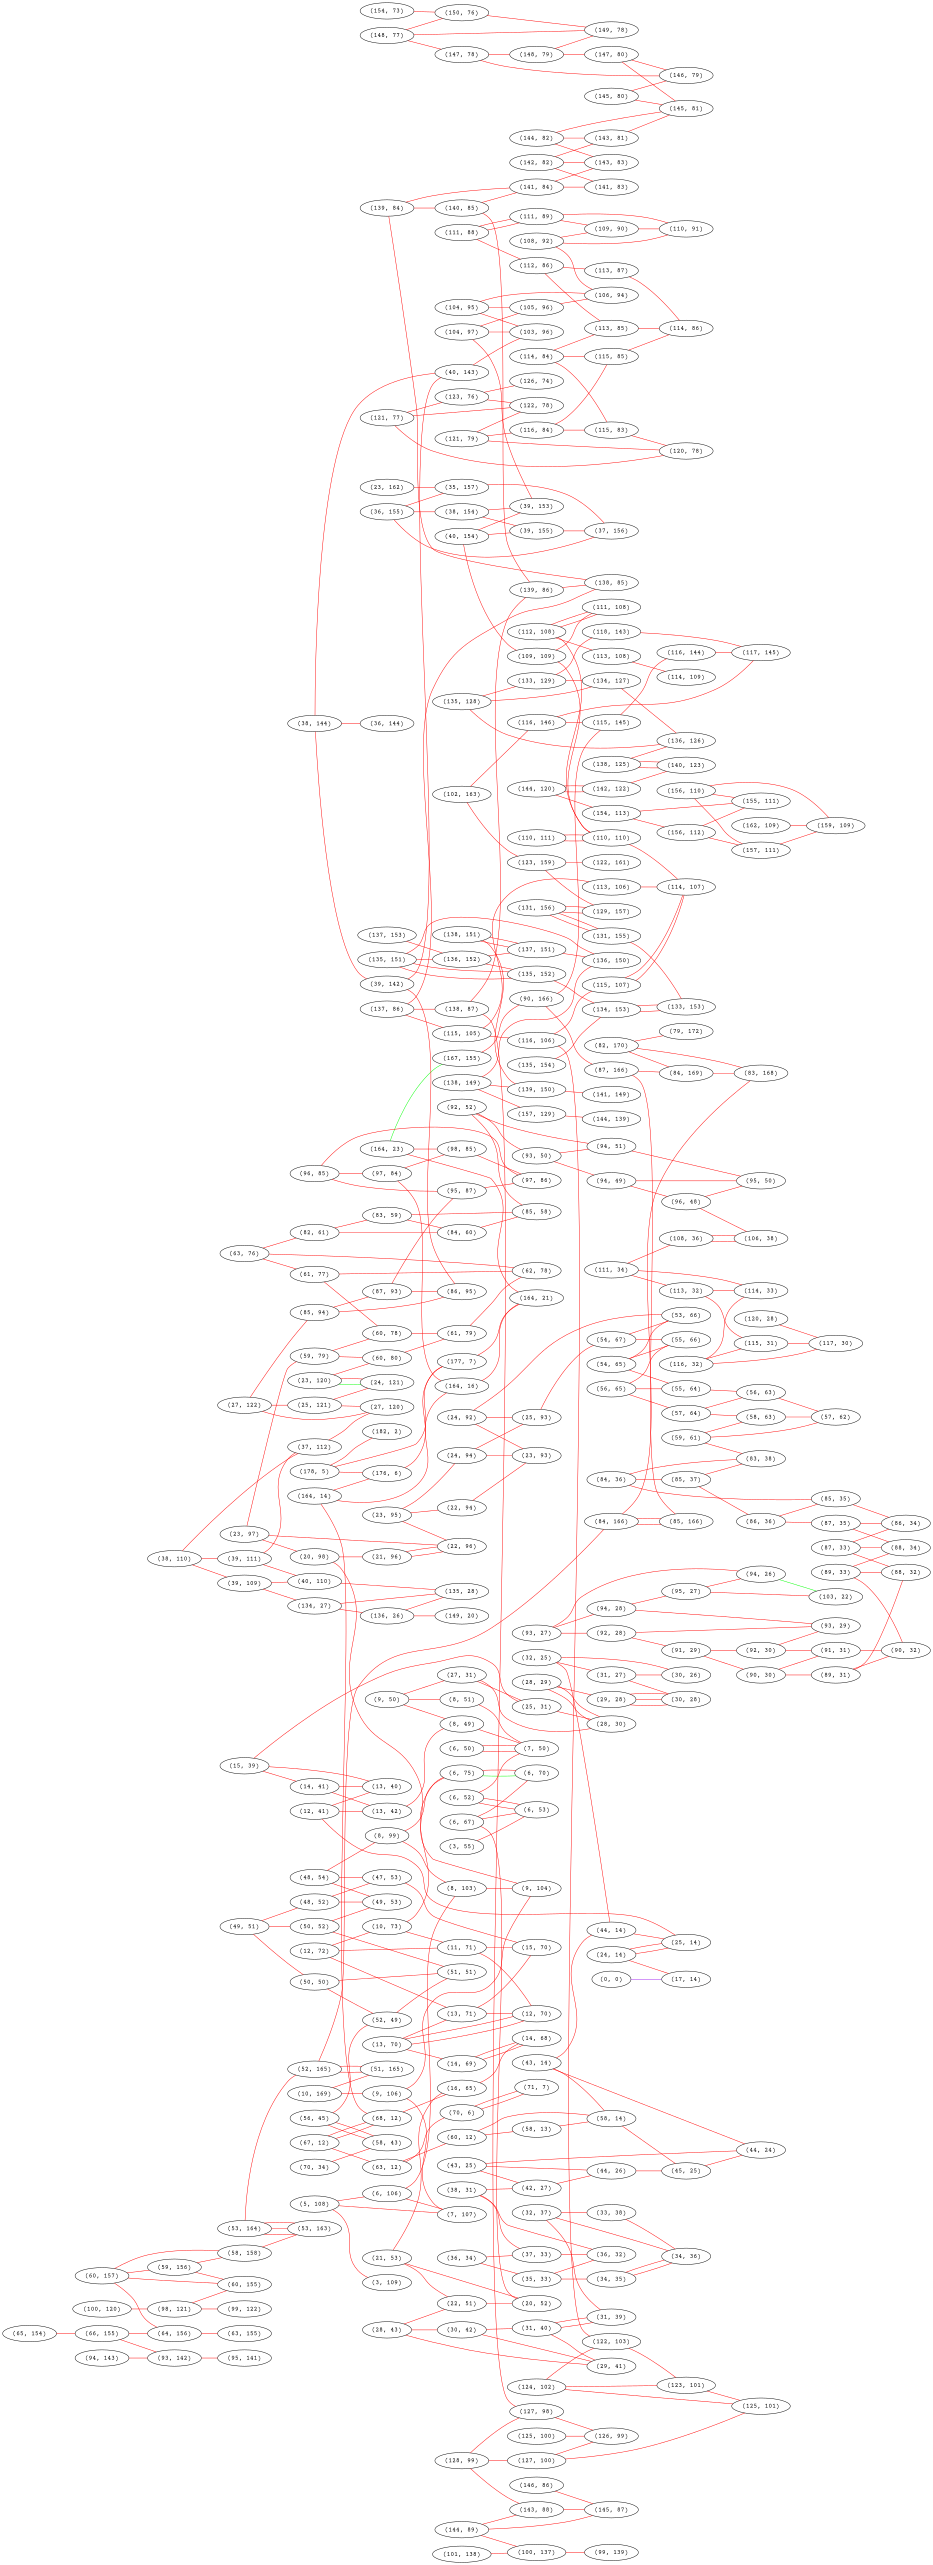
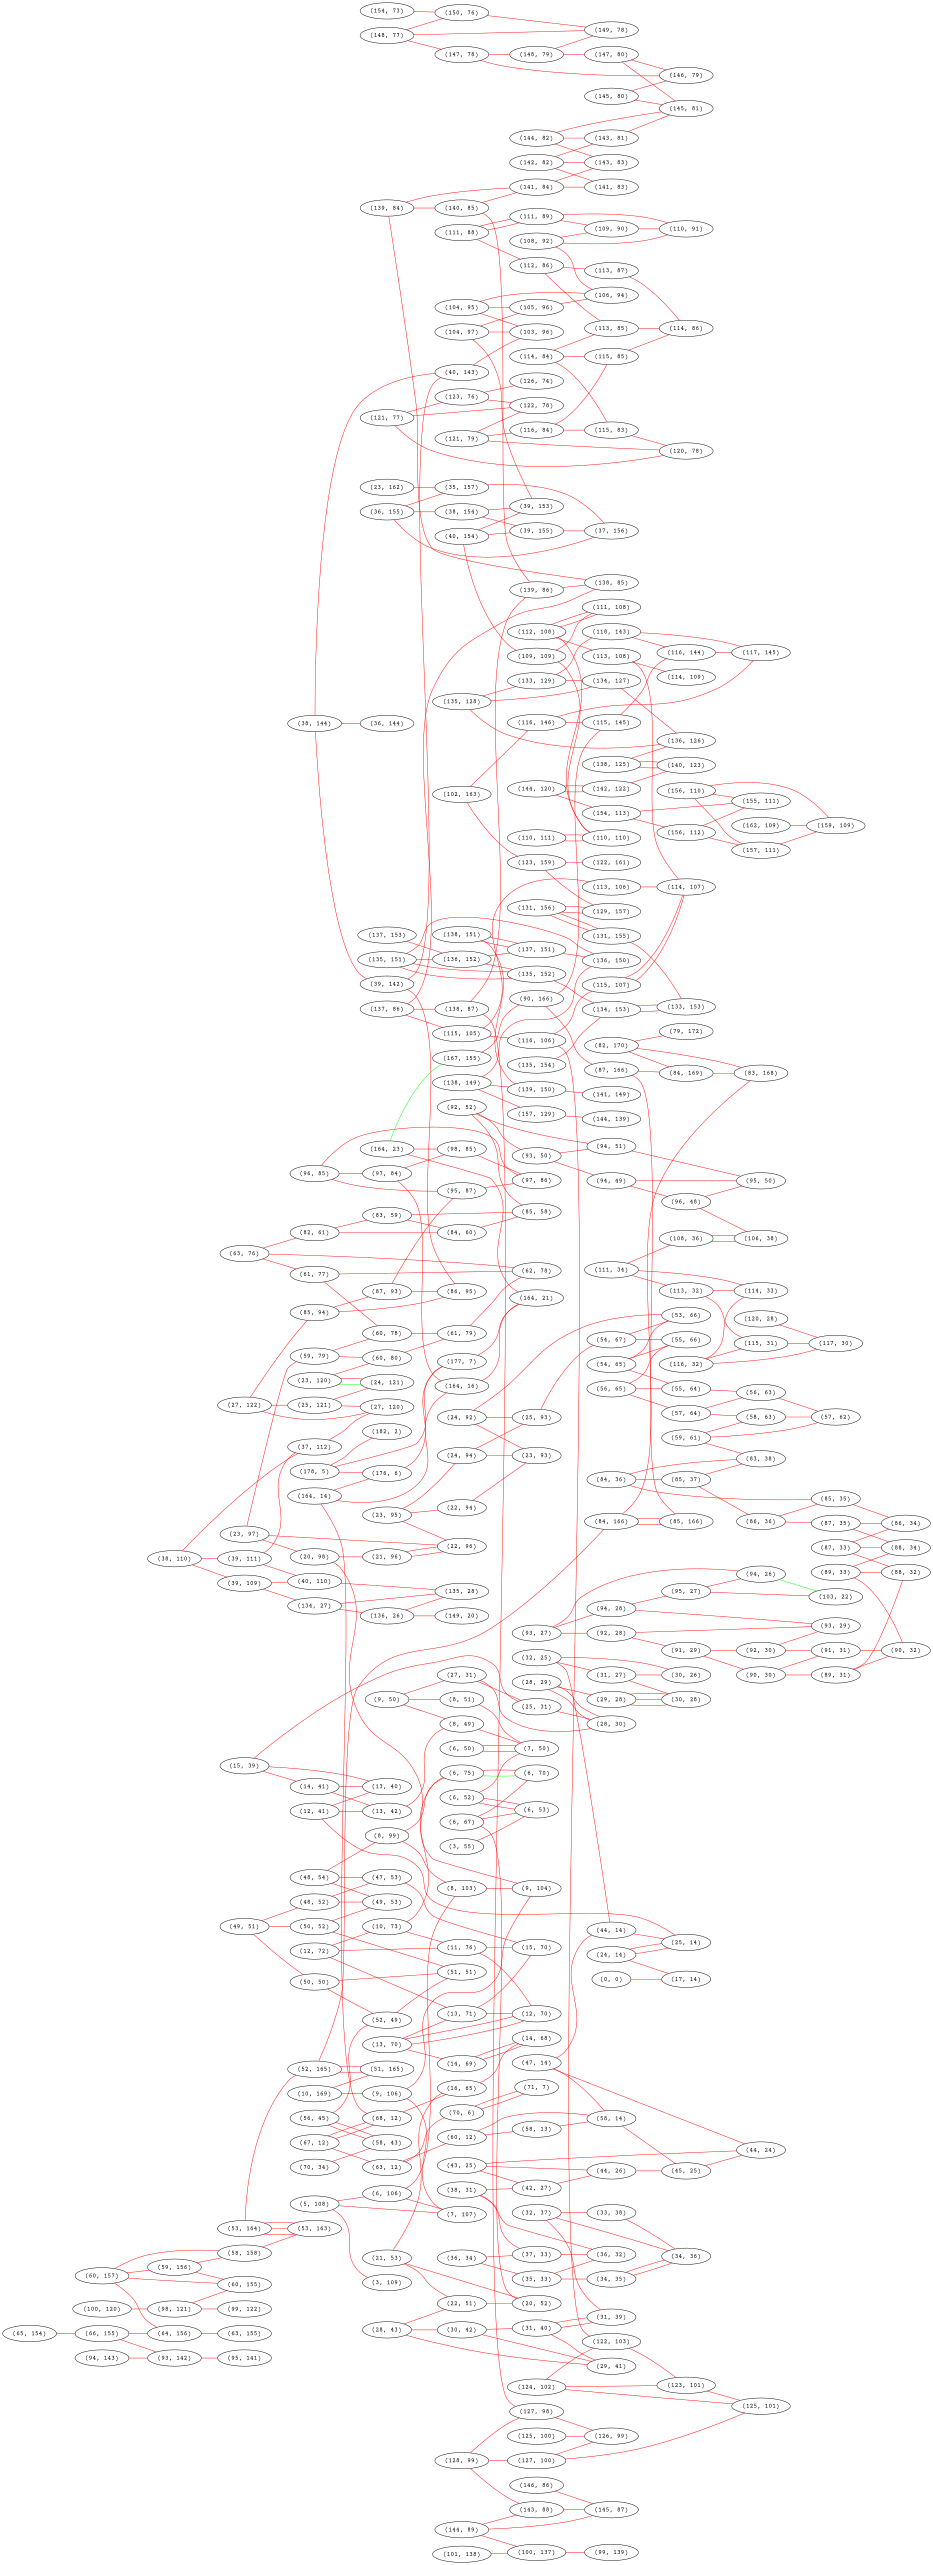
edge "(118, 143)" -- "(116, 144)": added
edge "(110, 110)" -- "(114, 107)": now "(113, 108)" -- "(114, 107)"
node "(11, 71)": label "(11, 71)" -> "(11, 76)"
node "(43, 14)": label "(43, 14)" -> "(47, 14)"
